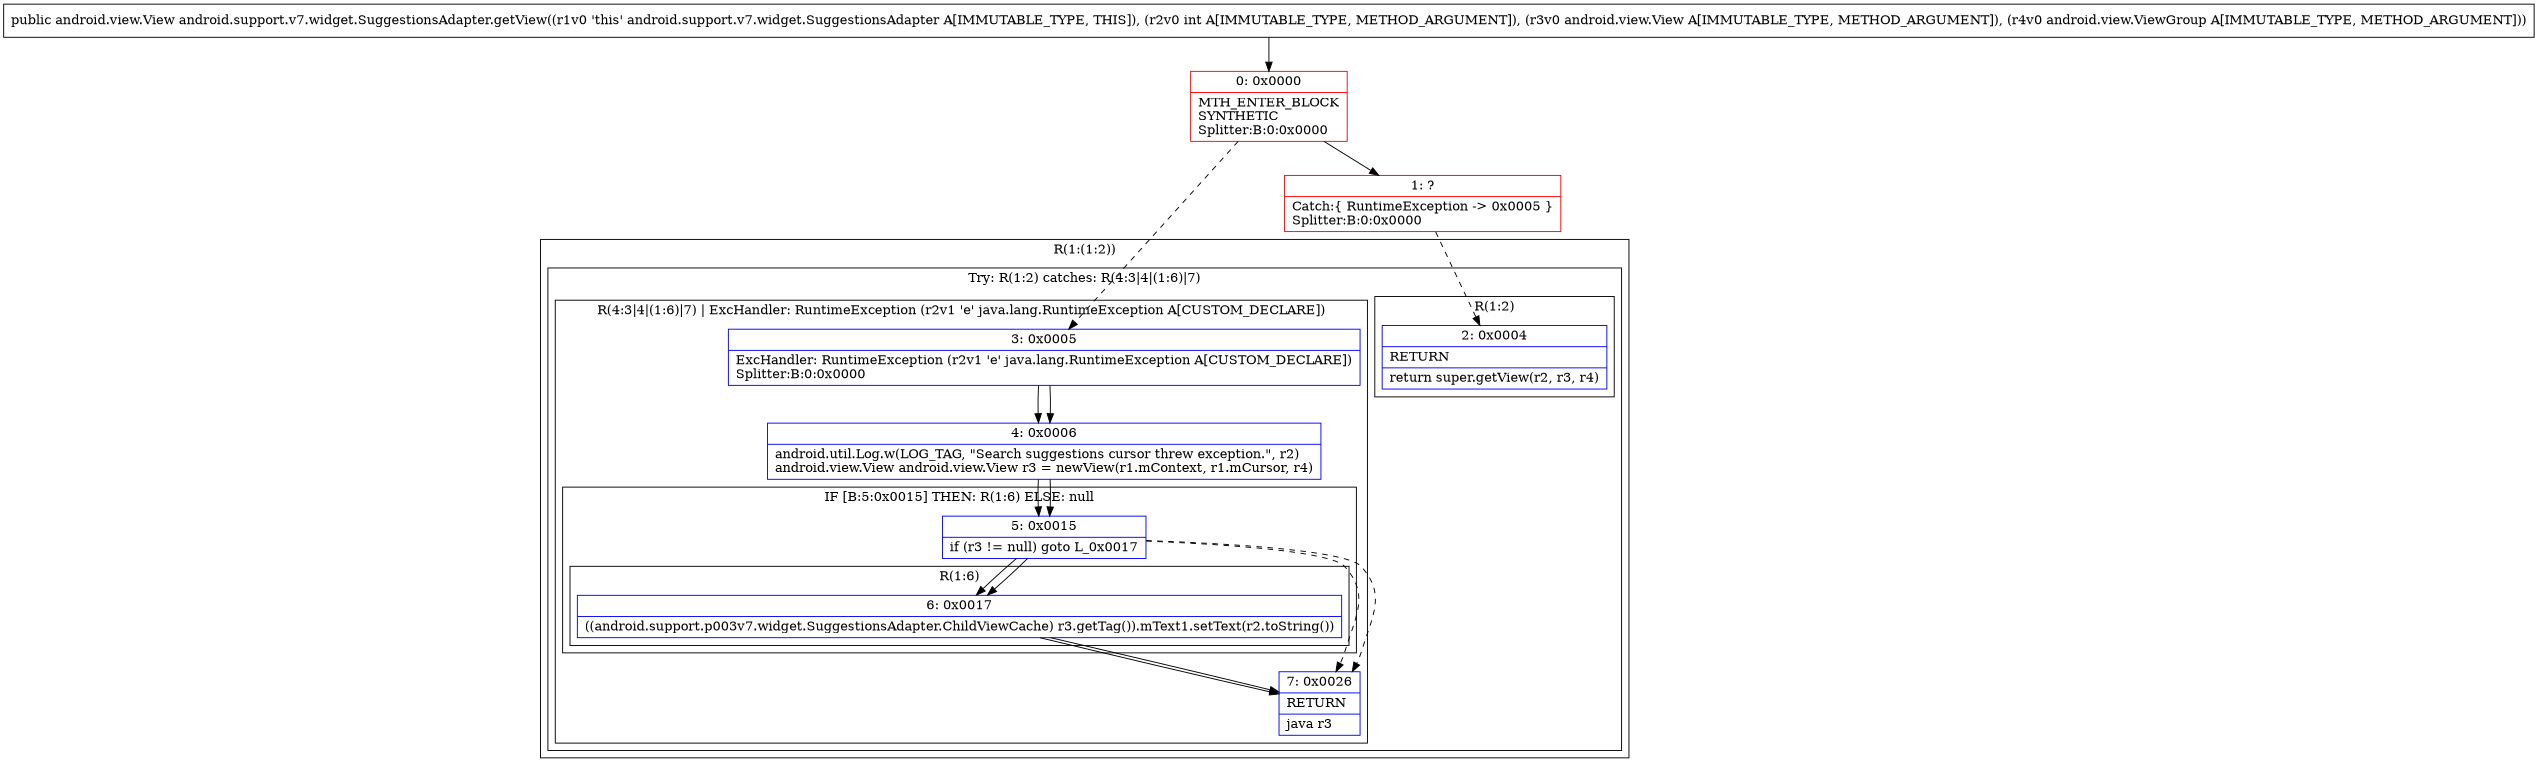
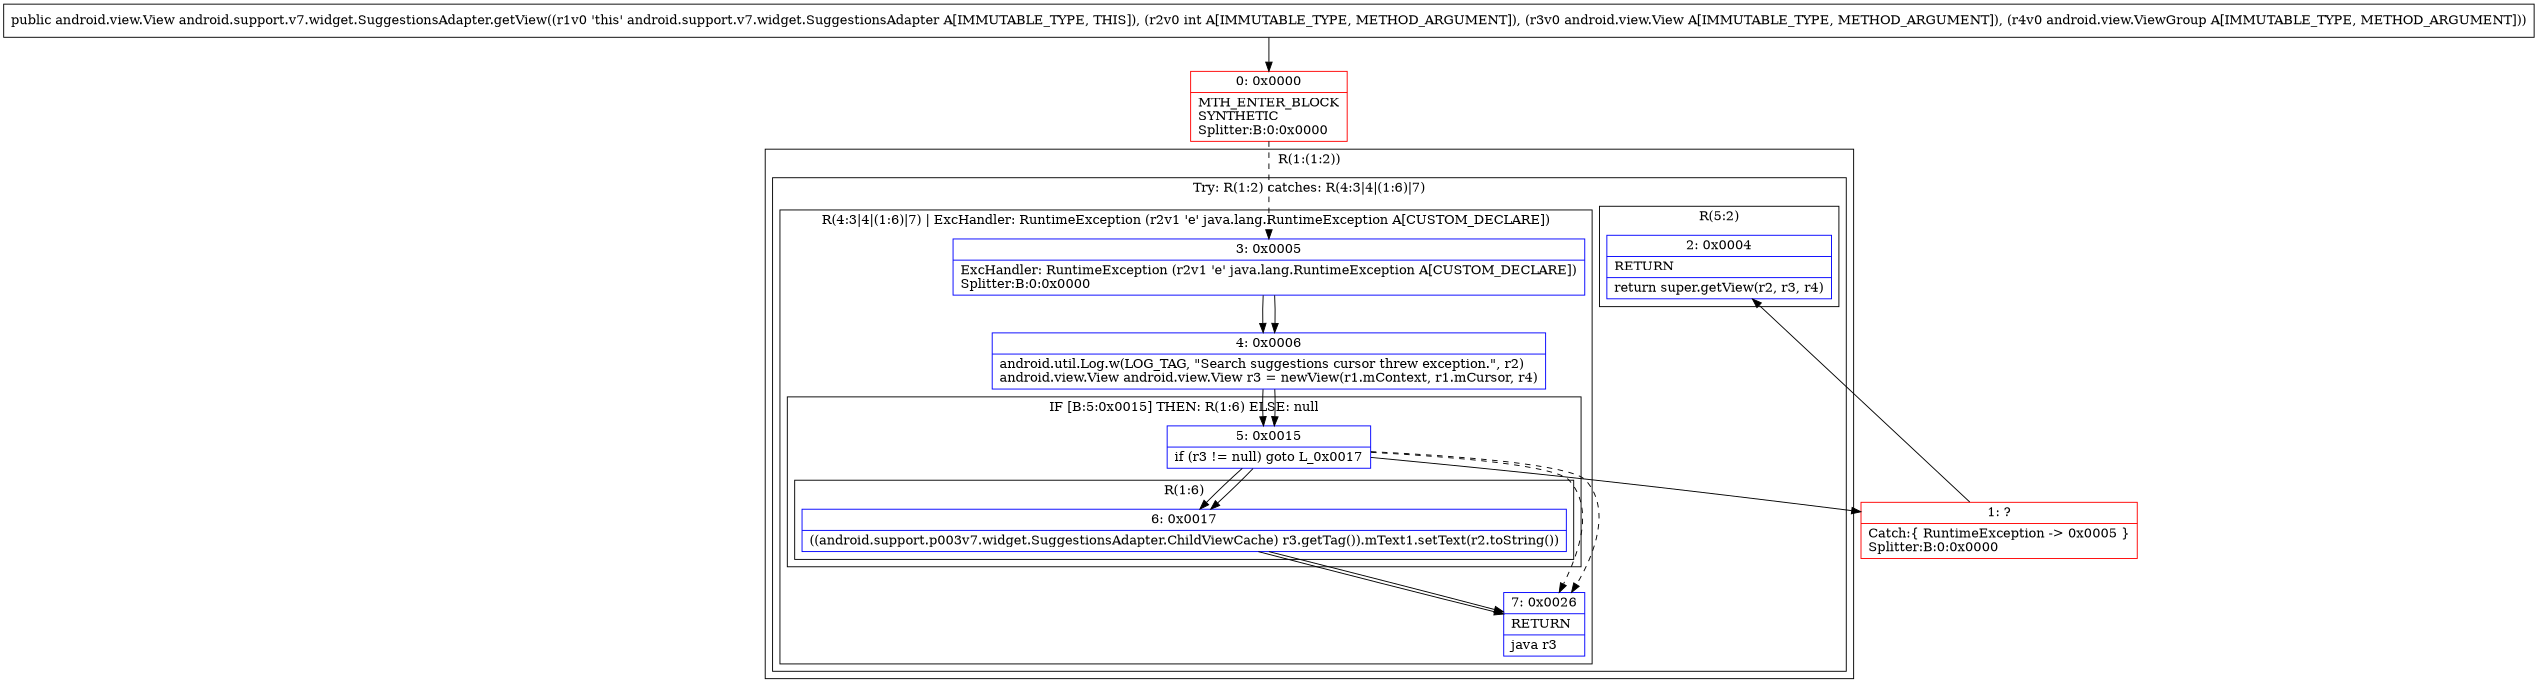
edge "0: 0x0000" -> "1: ?": now "5: 0x0015" -> "1: ?"
edge "1: ?" -> "2: 0x0004": style dashed -> solid
cluster "R(1:2)": label "R(1:2)" -> "R(5:2)"
